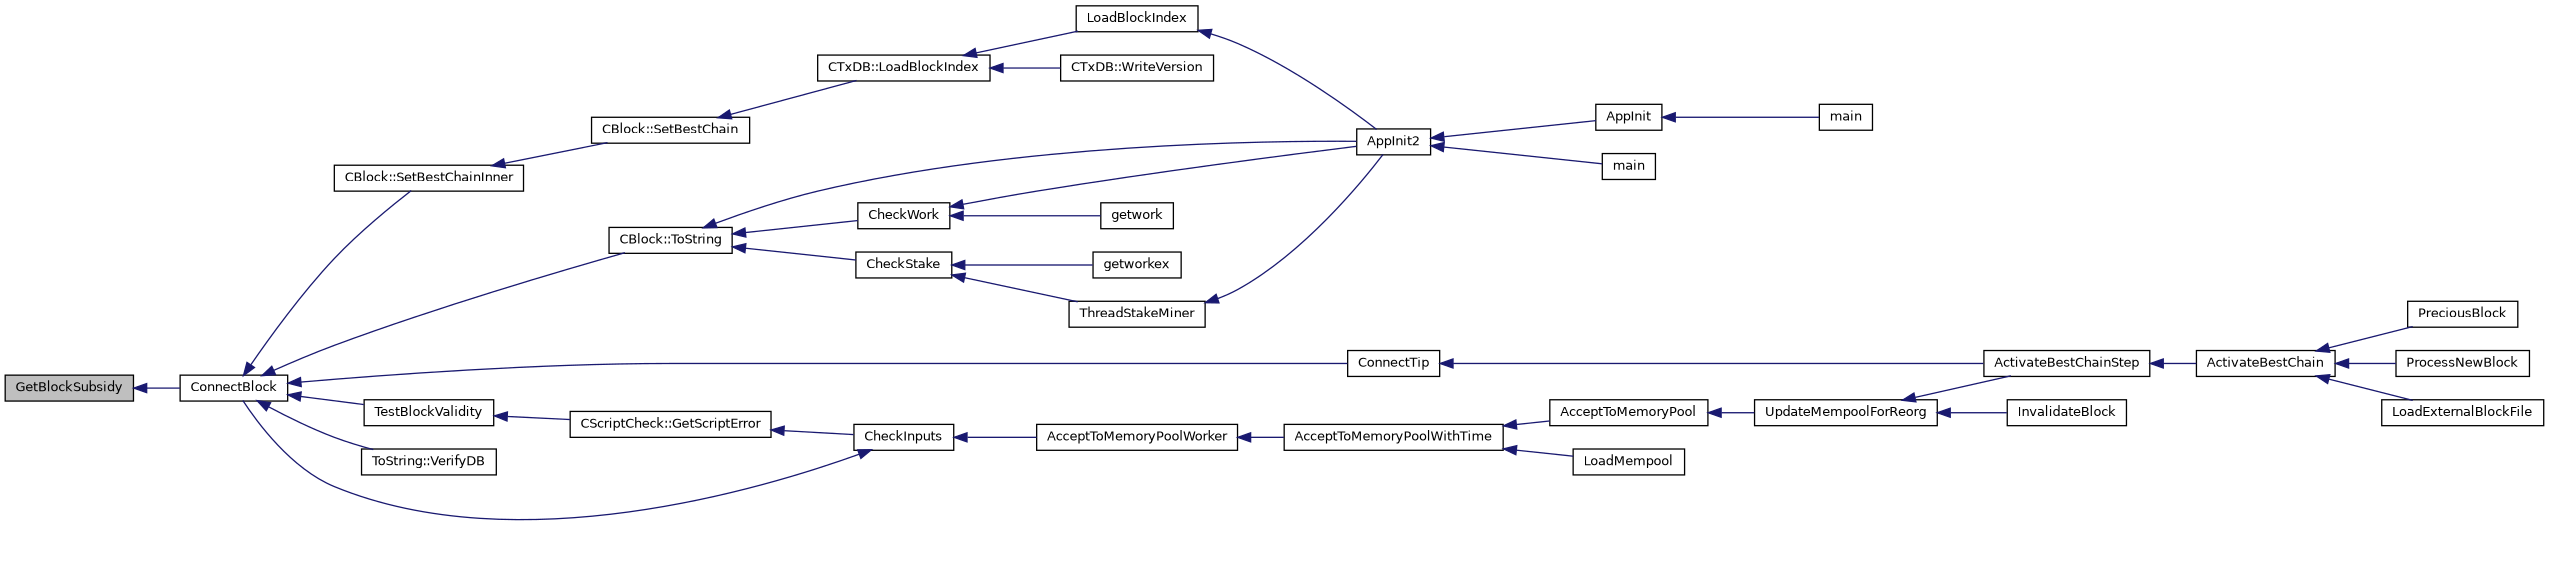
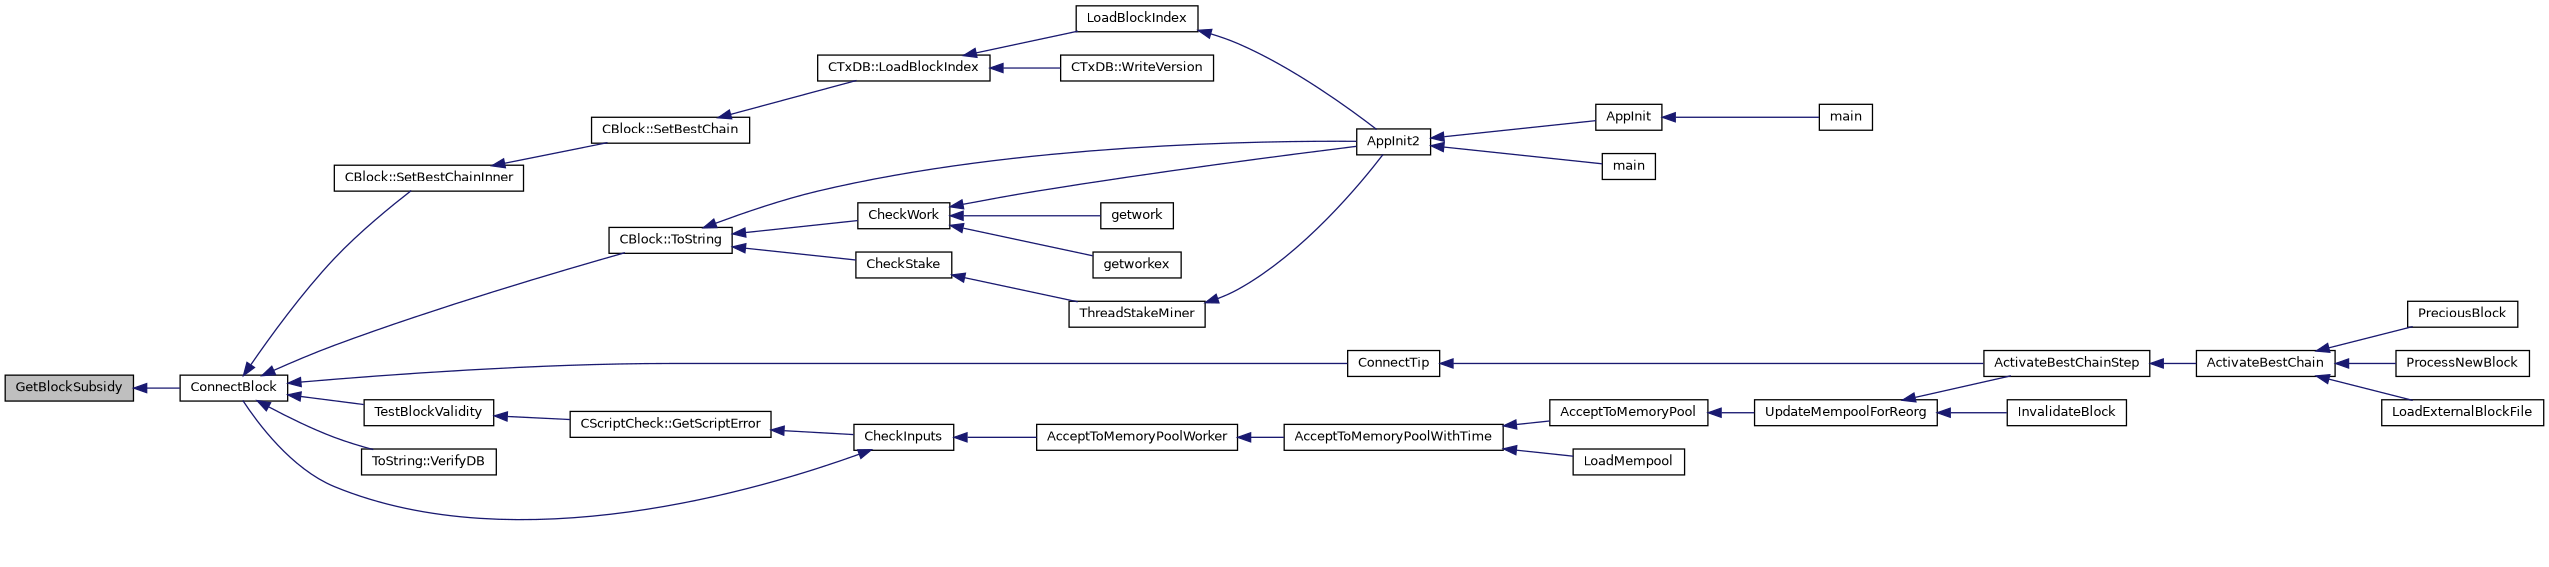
edge "getworkex" -> "CheckStake": now "getworkex" -> "CheckWork"
